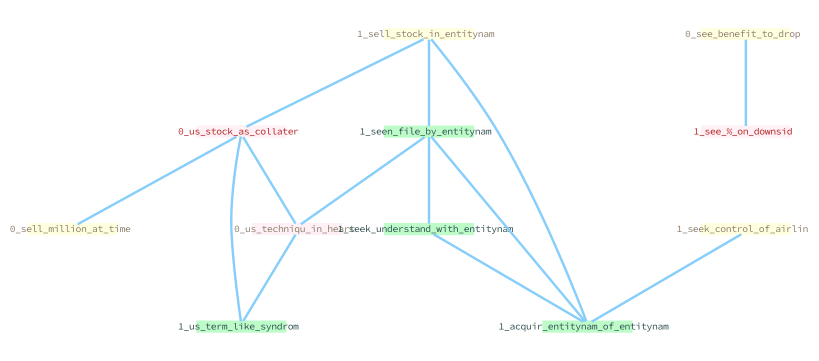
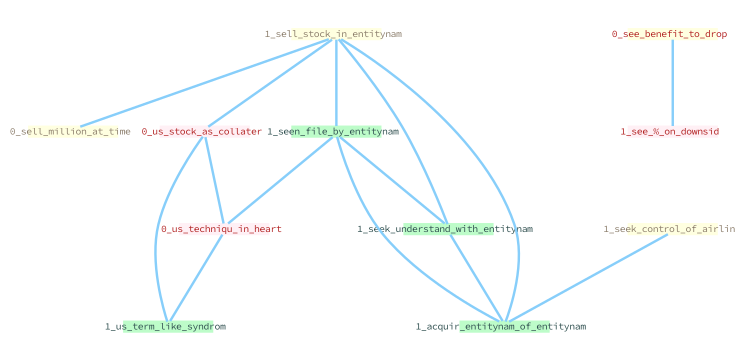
node "0_see_benefit_to_drop": fontcolor #8b7d6b -> #b22222
edge "1_sell_stock_in_entitynam" -- "1_seek_understand_with_entitynam": added
edge "0_us_stock_as_collater" -- "0_sell_million_at_time": now "1_sell_stock_in_entitynam" -- "0_sell_million_at_time"
node "0_us_techniqu_in_heart": fontcolor #8b7d6b -> #b22222
